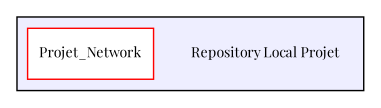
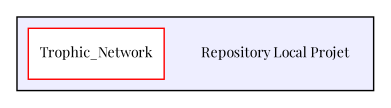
node "Projet_Network": label "Projet_Network" -> "Trophic_Network"
